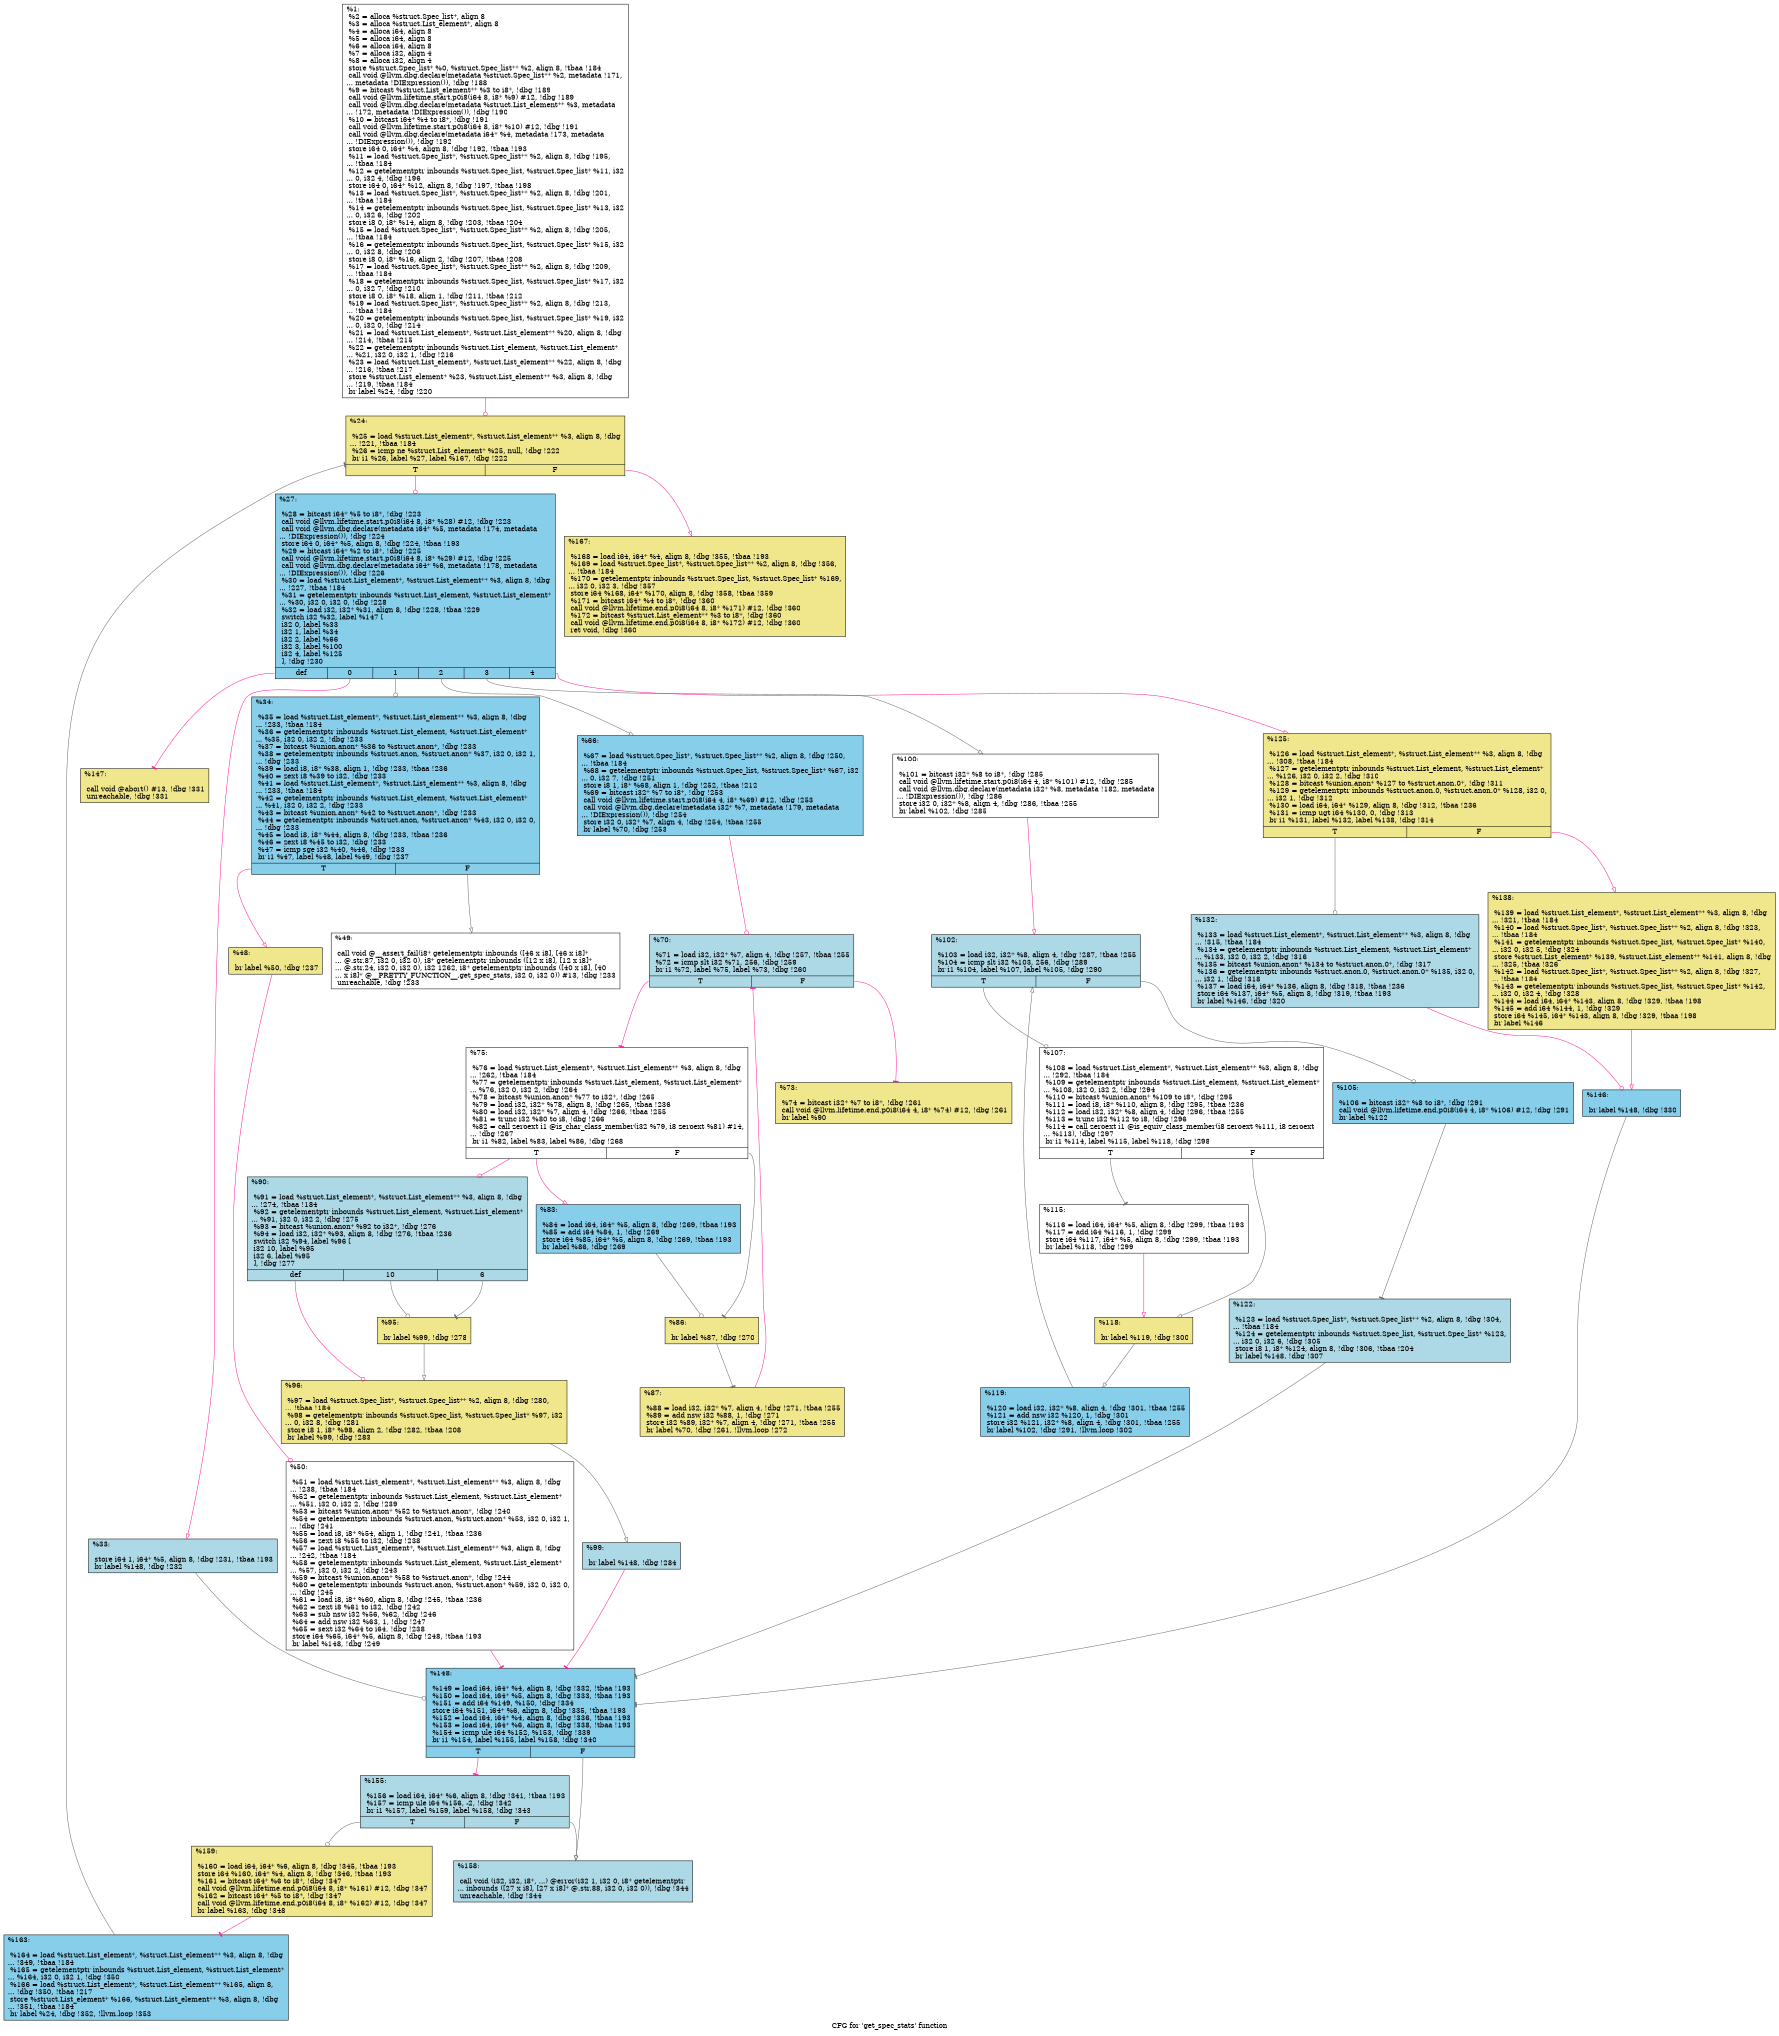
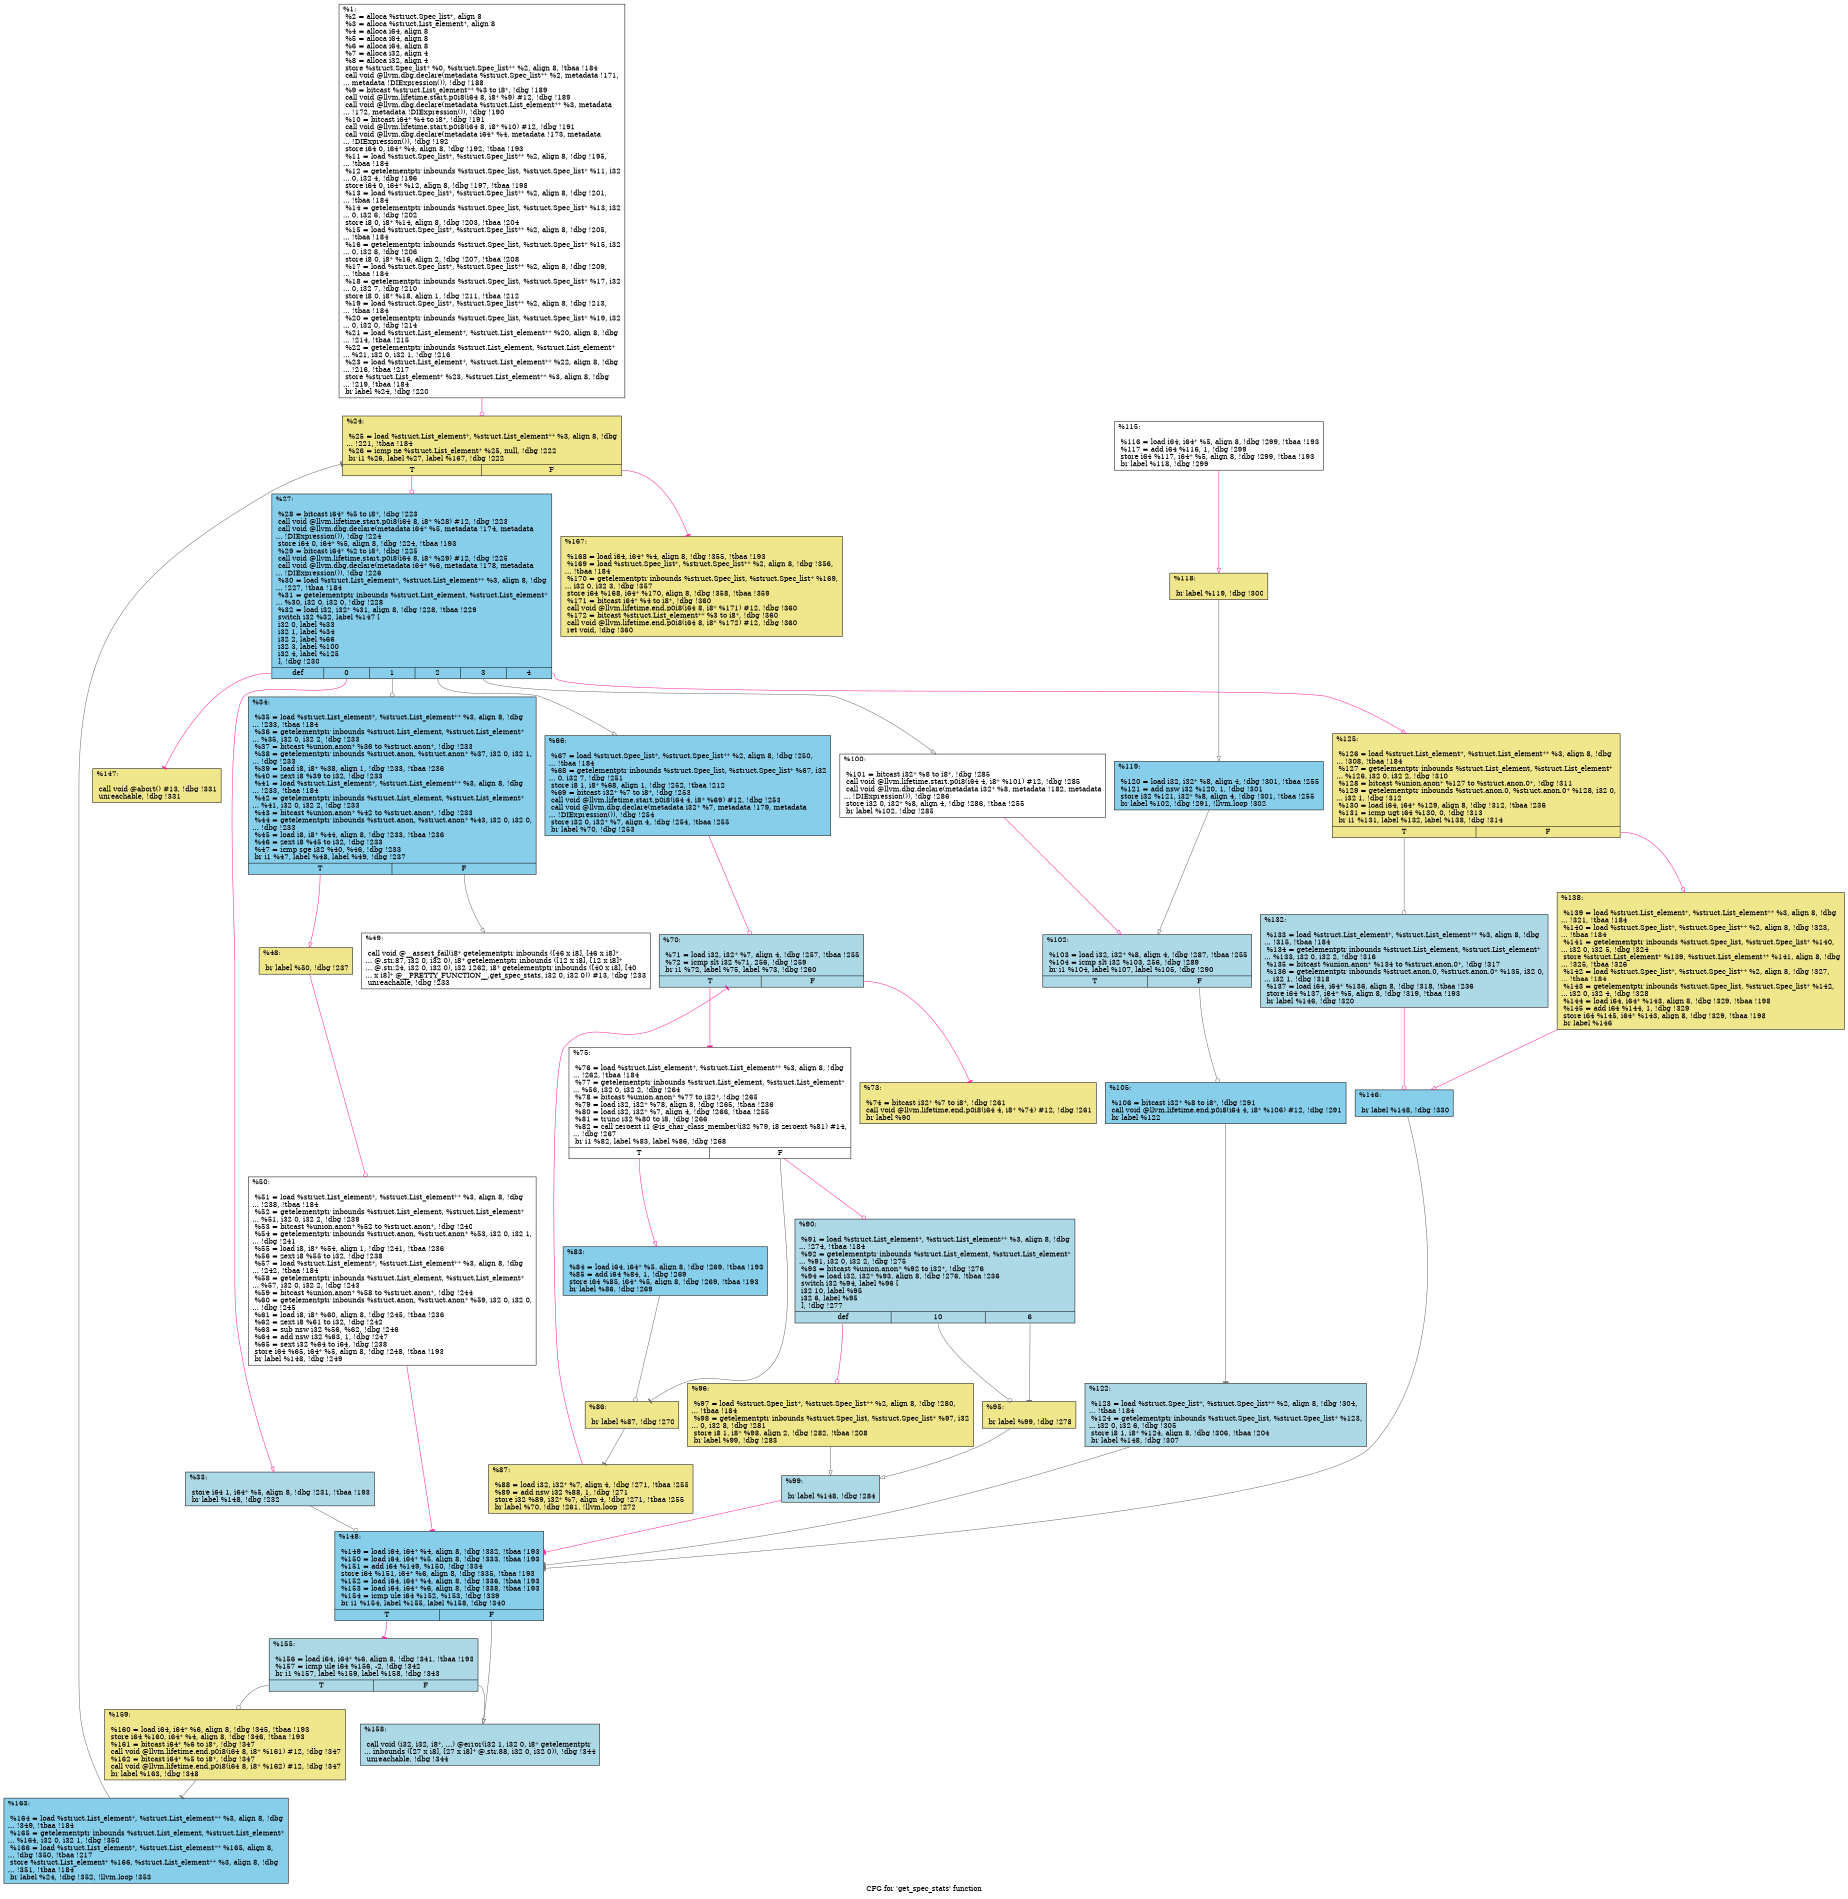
edge "%24:" -> "%167:": arrowhead onormal -> tee
node "%75:": text "... %76, i32 0, i32 2, !dbg !264" -> "... %56, i32 0, i32 2, !dbg !264"
node "%107:": removed
edge "%95:" -> "%96:": now "%95:" -> "%99:"
edge "%159:" -> "%163:": color deeppink -> gray40
